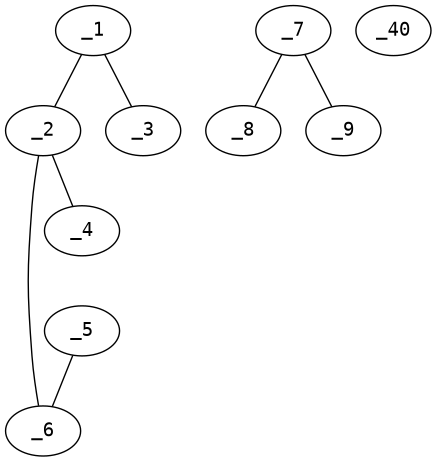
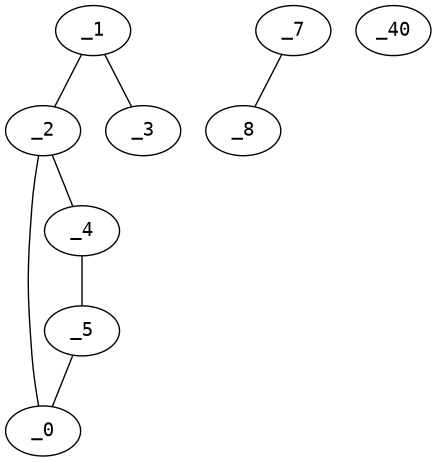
node "_9": removed
edge "_4" -- "_5": added
node "_6": label "_6" -> "_0"
